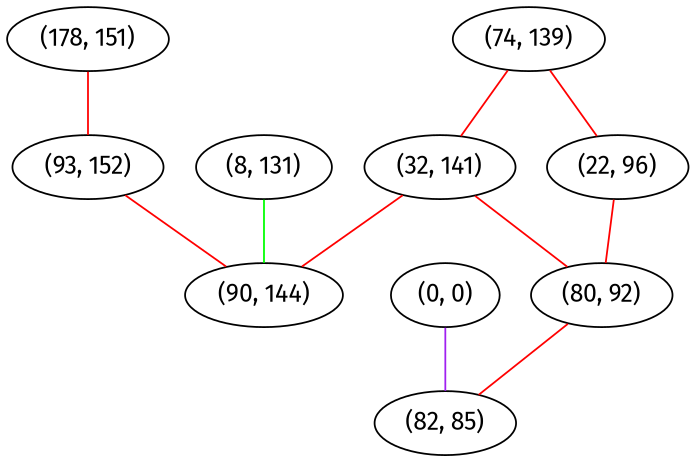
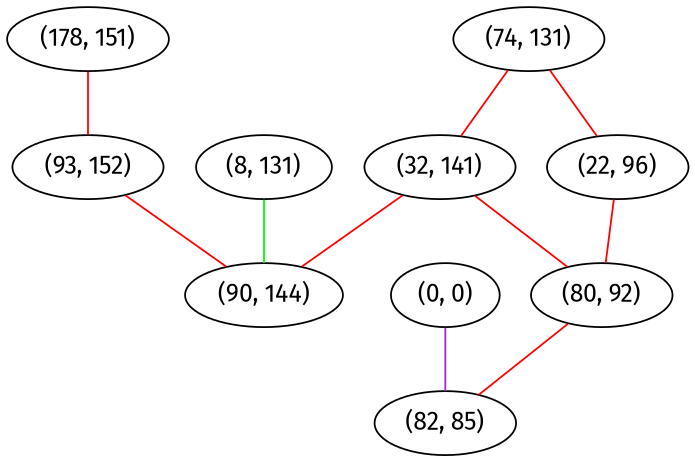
node "(74, 139)": label "(74, 139)" -> "(74, 131)"
